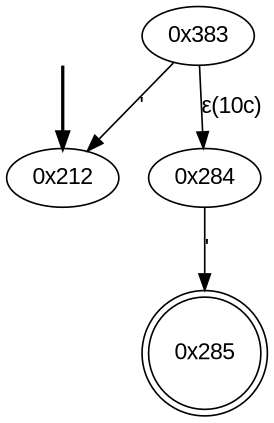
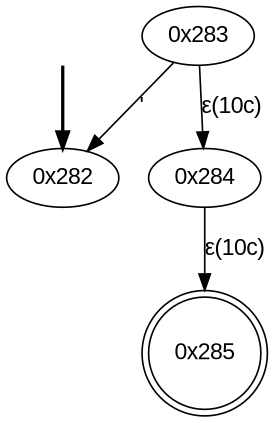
node "0x383": label "0x383" -> "0x283"
node "0x212": label "0x212" -> "0x282"
edge "0x284" -> "0x285": label "'" -> "ε(10c)"
